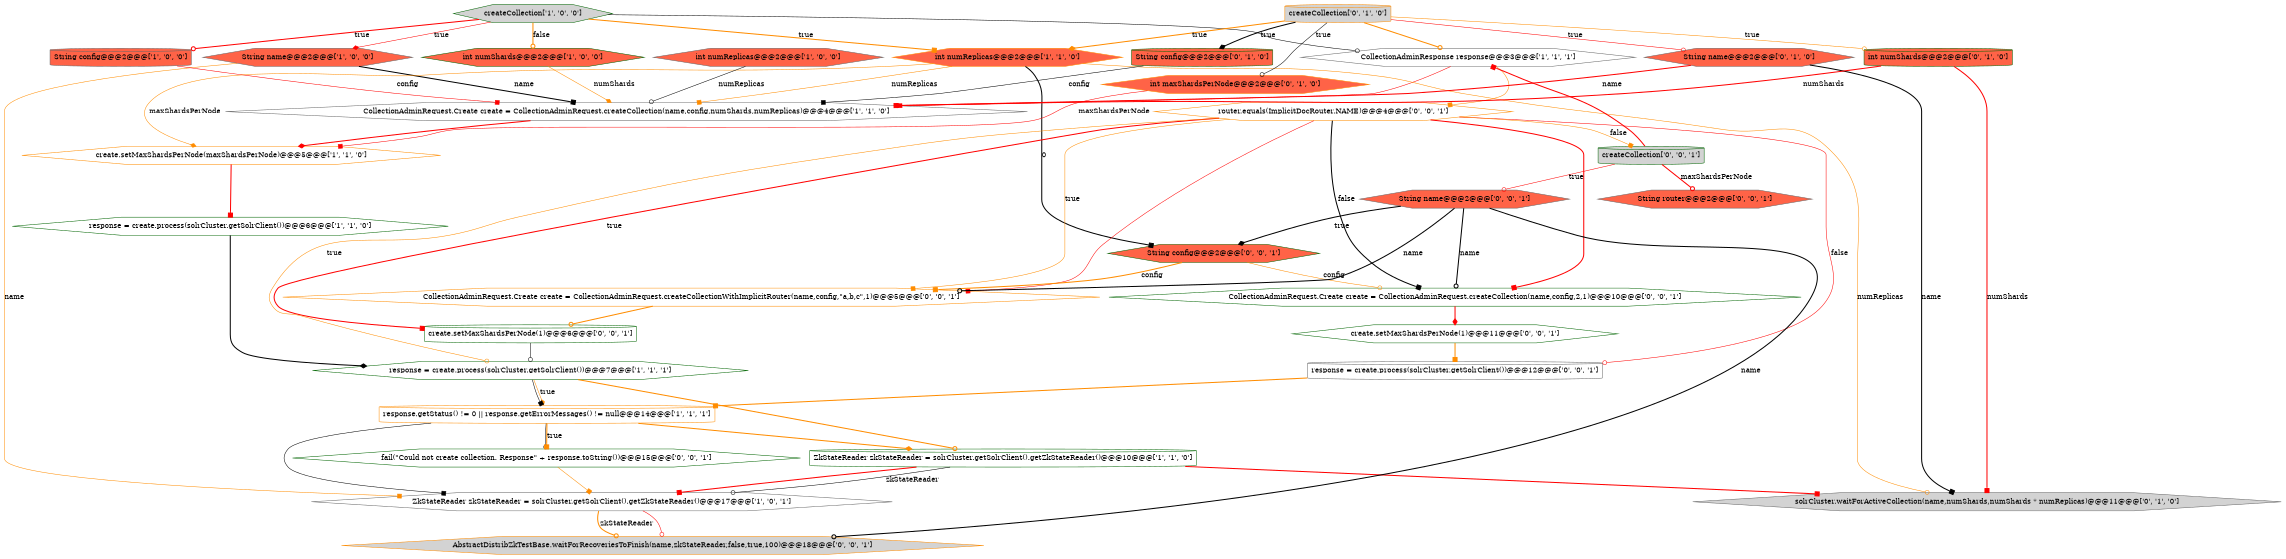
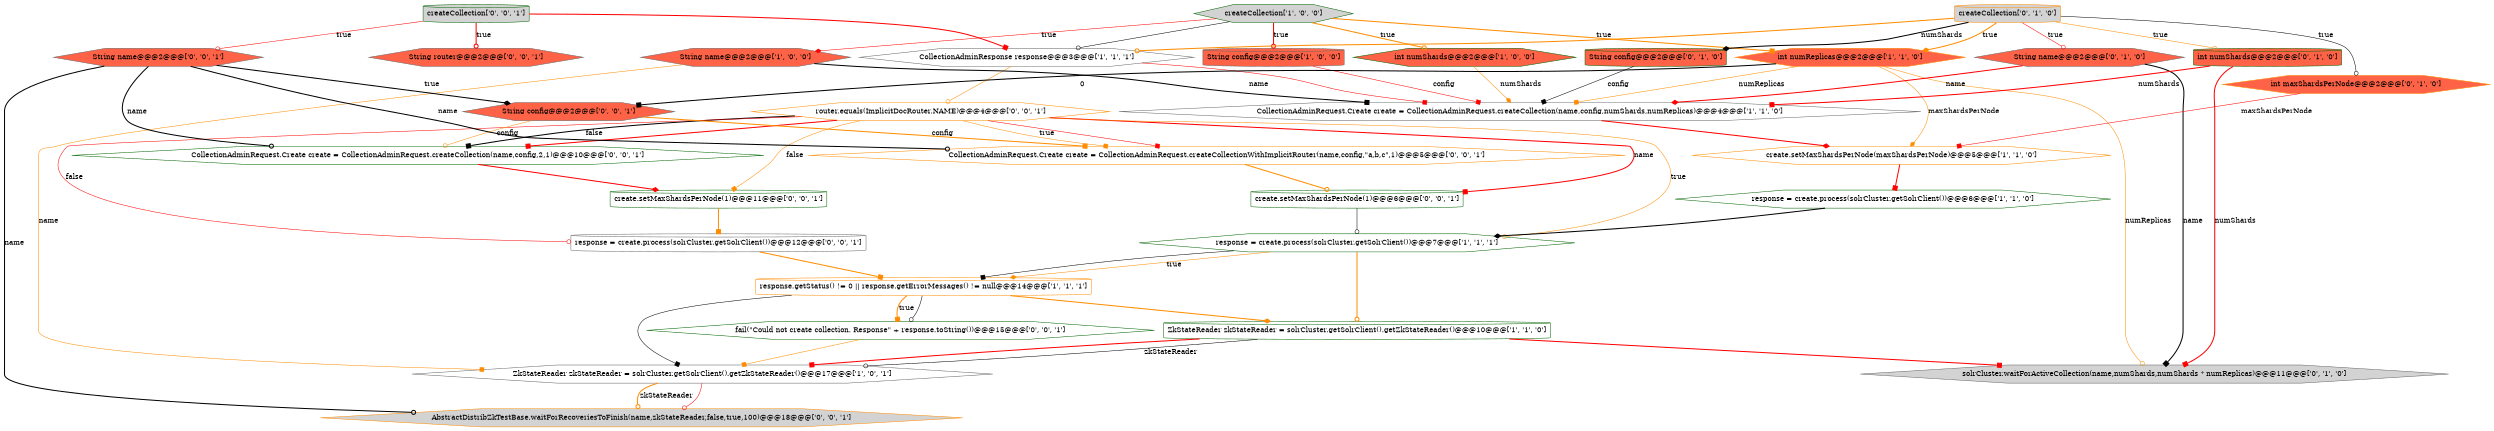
edge "createCollection['1', '0', '0']" -> "int numShards@@@2@@@['1', '0', '0']": label "false" -> "true"
edge "createCollection['0', '1', '0']" -> "String config@@@2@@@['0', '1', '0']": label "true" -> "numShards"
node "int numReplicas@@@2@@@['1', '0', '0']": removed
edge "CollectionAdminResponse response@@@3@@@['1', '1', '1']" -> "router.equals(ImplicitDocRouter.NAME)@@@4@@@['0', '0', '1']": arrowhead box -> odot
edge "router.equals(ImplicitDocRouter.NAME)@@@4@@@['0', '0', '1']" -> "createCollection['0', '0', '1']": now "router.equals(ImplicitDocRouter.NAME)@@@4@@@['0', '0', '1']" -> "create.setMaxShardsPerNode(1)@@@11@@@['0', '0', '1']"
edge "createCollection['0', '0', '1']" -> "String router@@@2@@@['0', '0', '1']": label "maxShardsPerNode" -> "true"
edge "router.equals(ImplicitDocRouter.NAME)@@@4@@@['0', '0', '1']" -> "create.setMaxShardsPerNode(1)@@@6@@@['0', '0', '1']": label "true" -> "name"
node "String config@@@2@@@['0', '0', '1']": color darkgreen -> gray40
node "create.setMaxShardsPerNode(1)@@@11@@@['0', '0', '1']": shape hexagon -> cylinder
